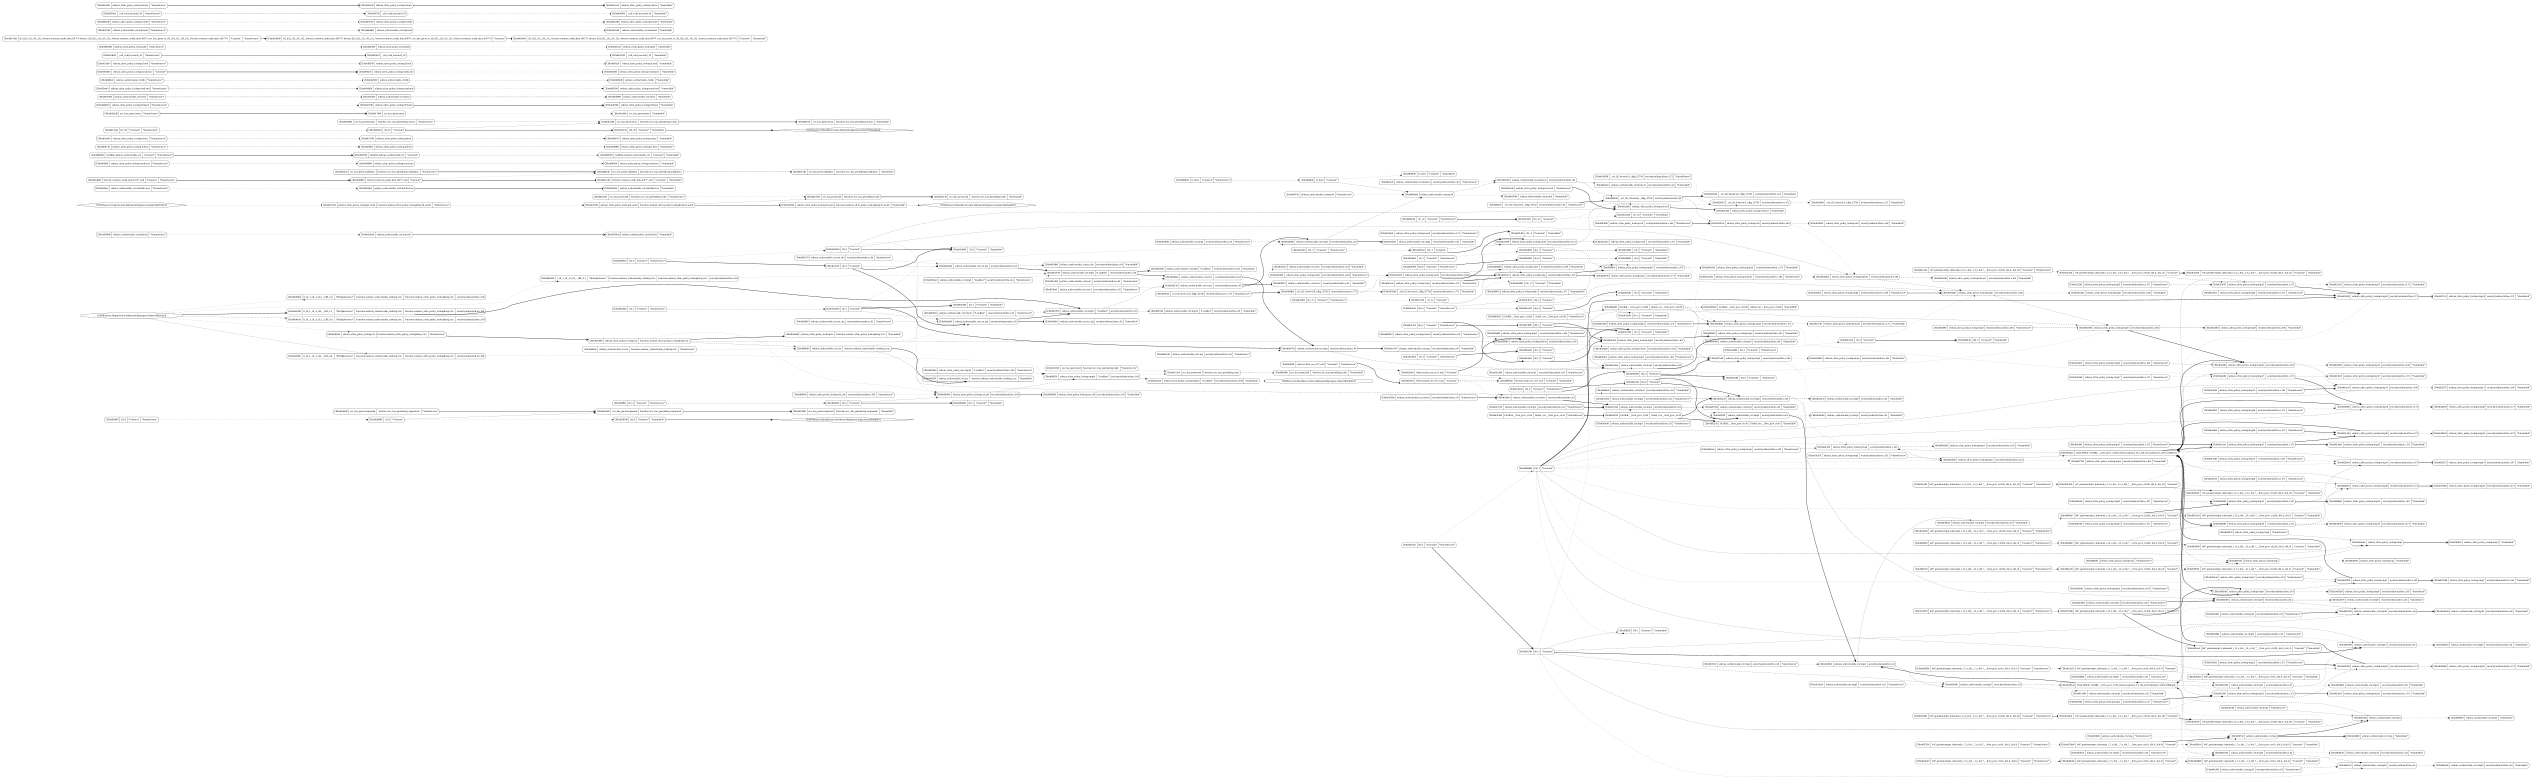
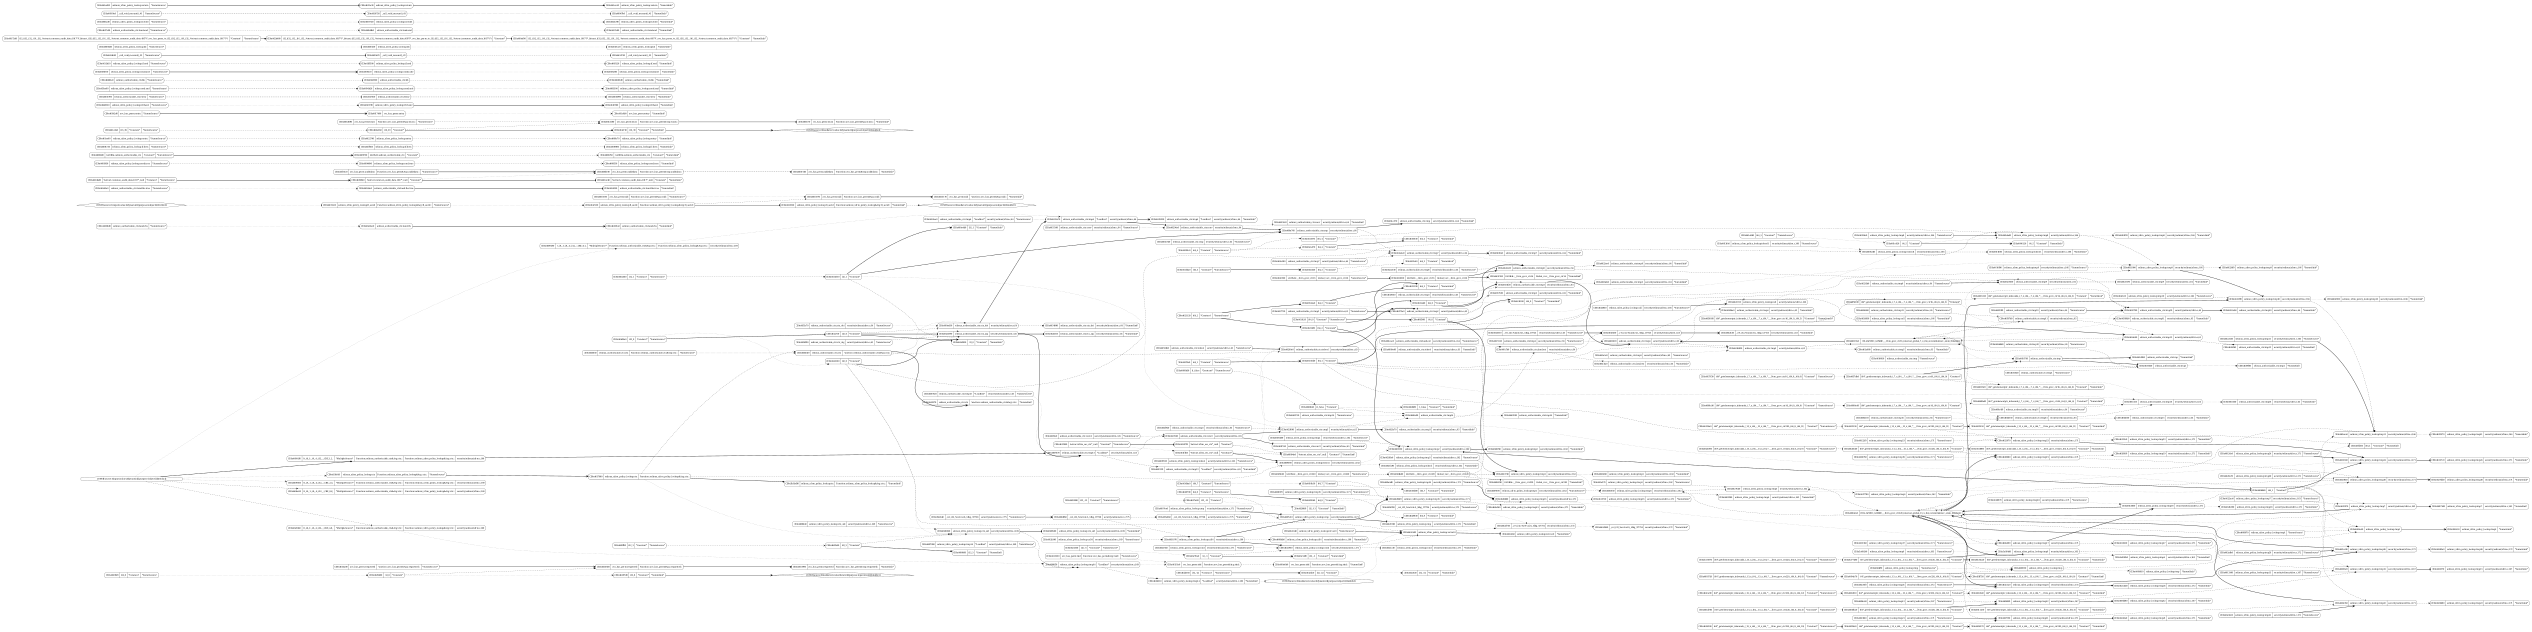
node "CE0x46058e0": text "*Constant*" -> "*SummSource*"
node "CE0x4607090": text "selinux_xfrm_policy_dac:tmp14" -> "selinux_xfrm_policy_lookup:tmp14"
edge "CE0x4608dd0" -> "CE0x461d600": reversed
